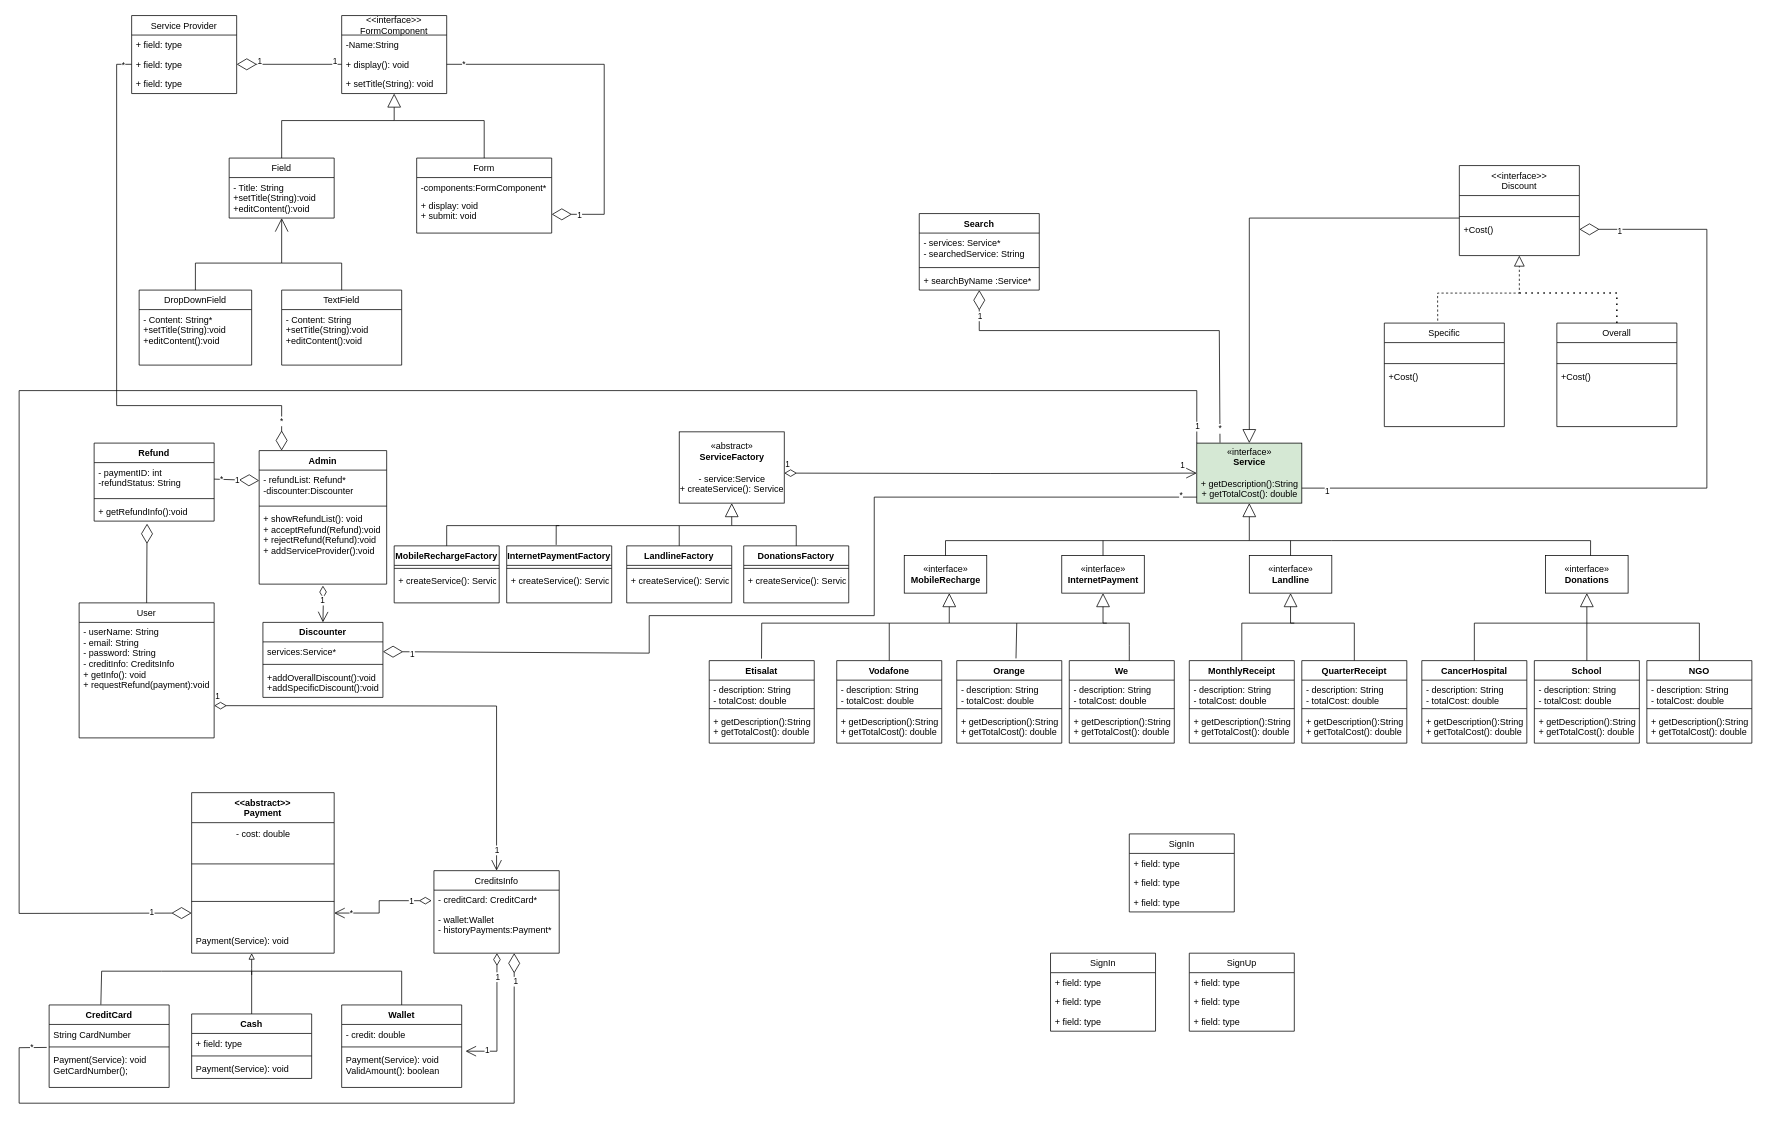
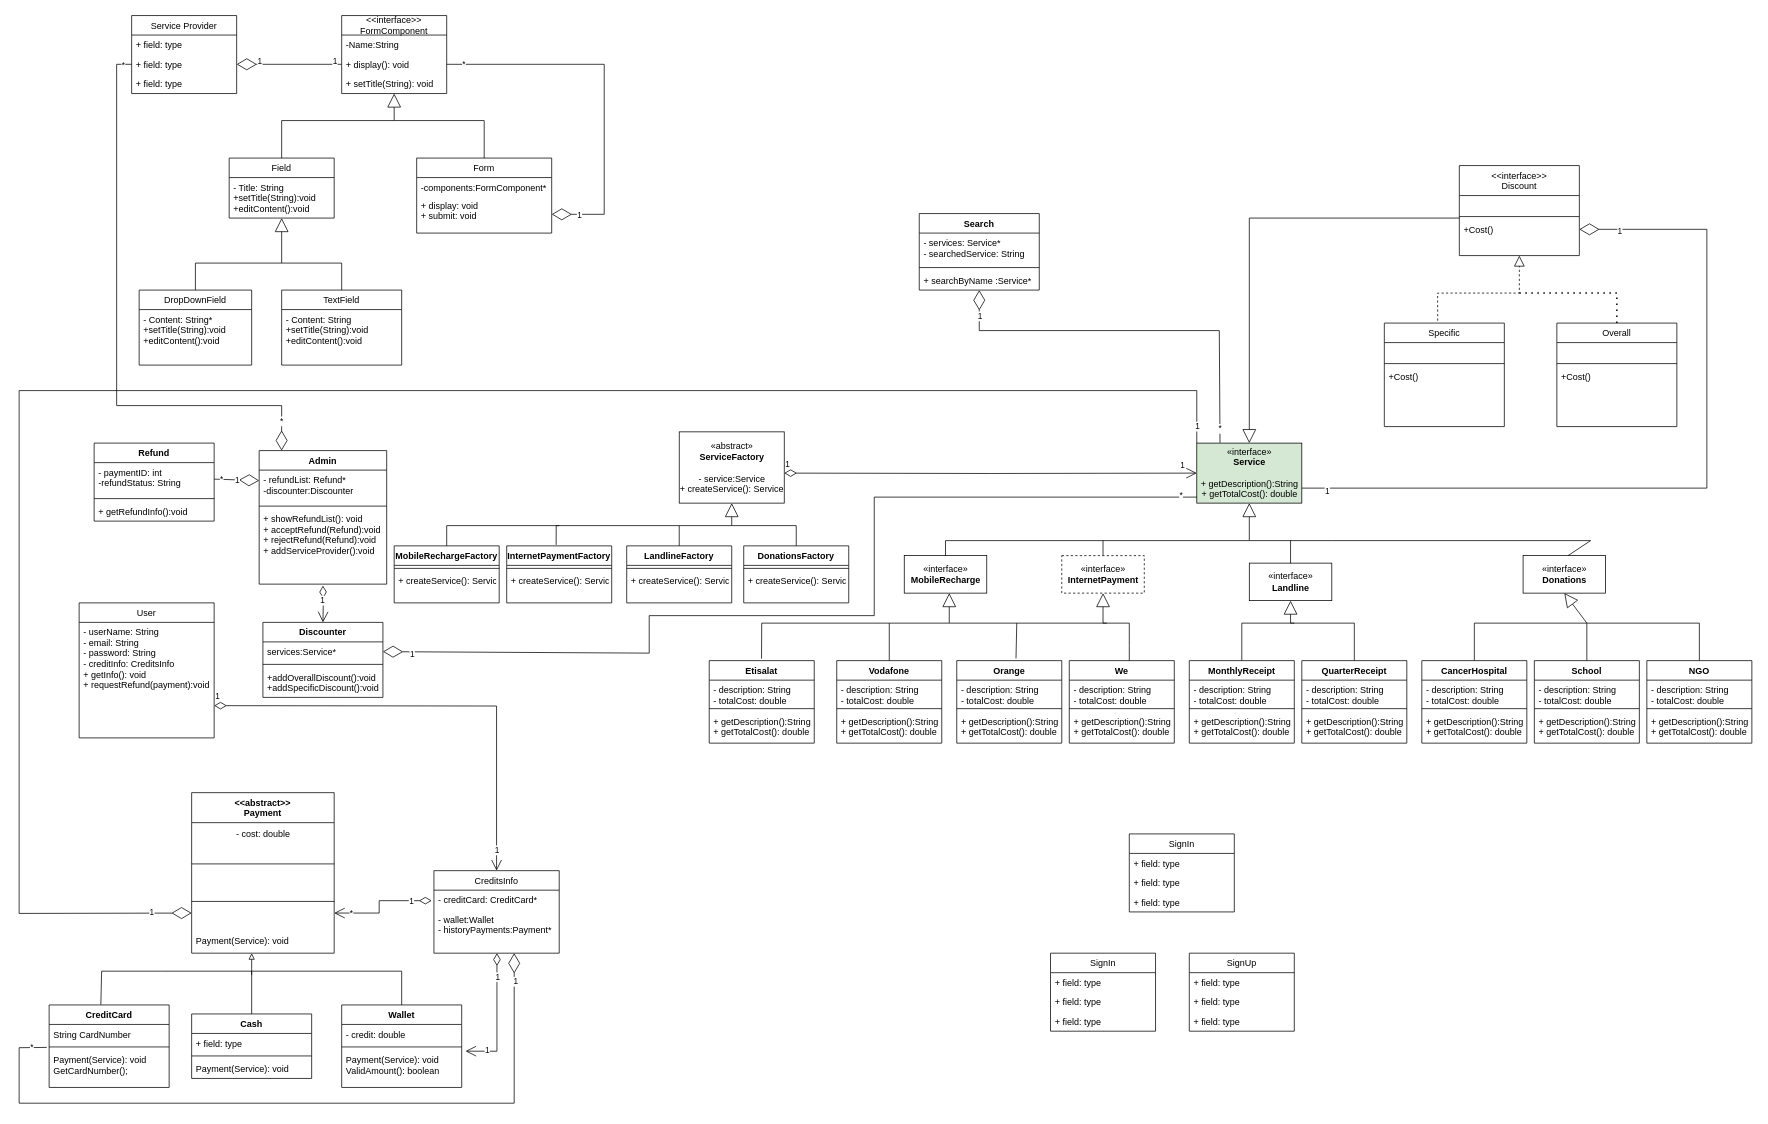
edge "TextField" -> "Field": arrowhead open -> block
edge "User" -> "+ getRefundInfo():void": removed
node "«interface» InternetPayment": style solid -> dashed
node "«interface» Landline": moved (1290, 574) -> (1290, 582)
node "«interface» Donations": moved (1587, 574) -> (1564, 574)
